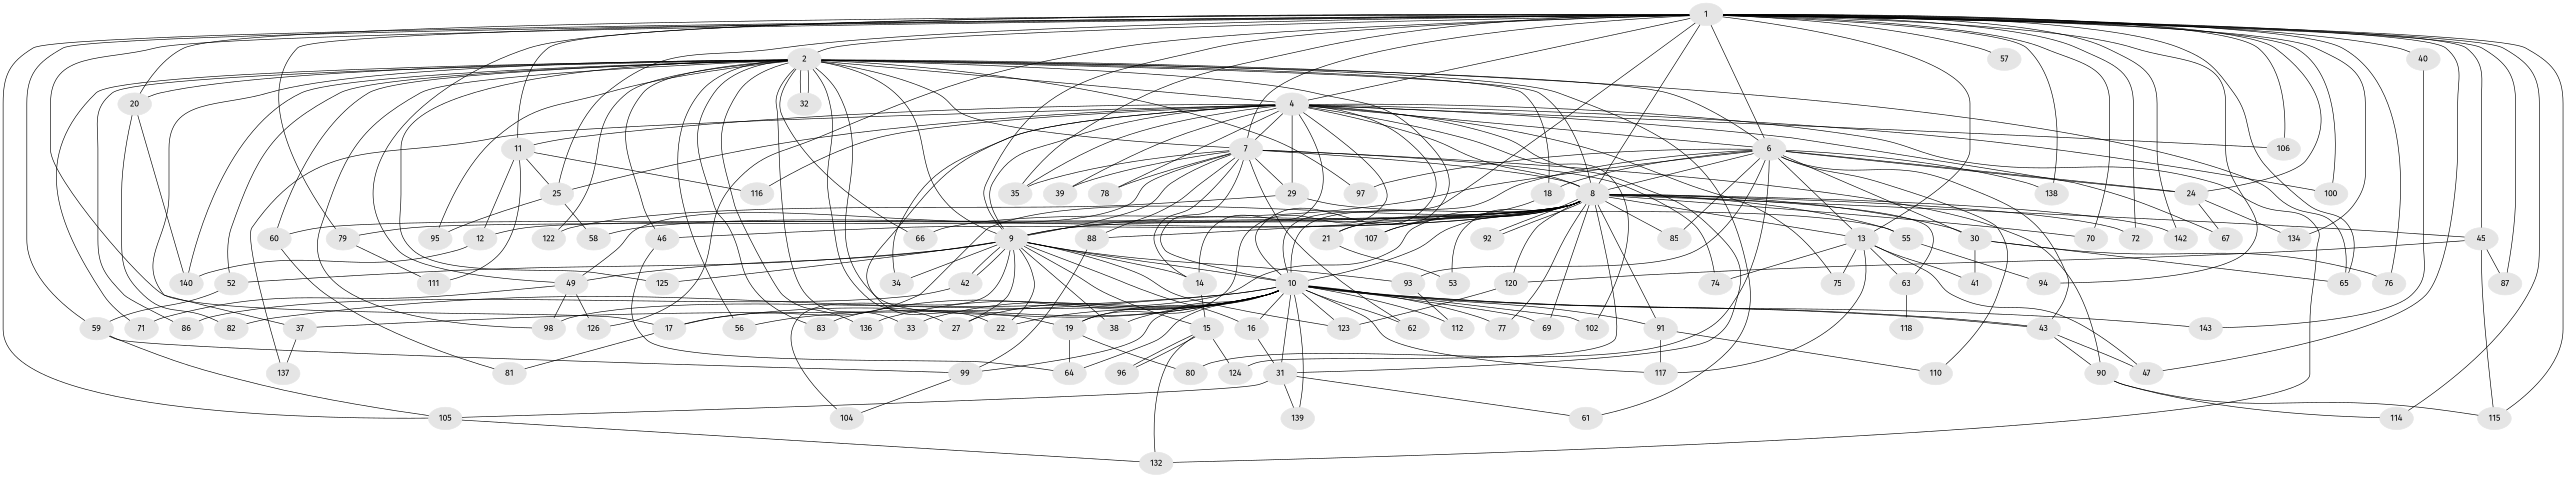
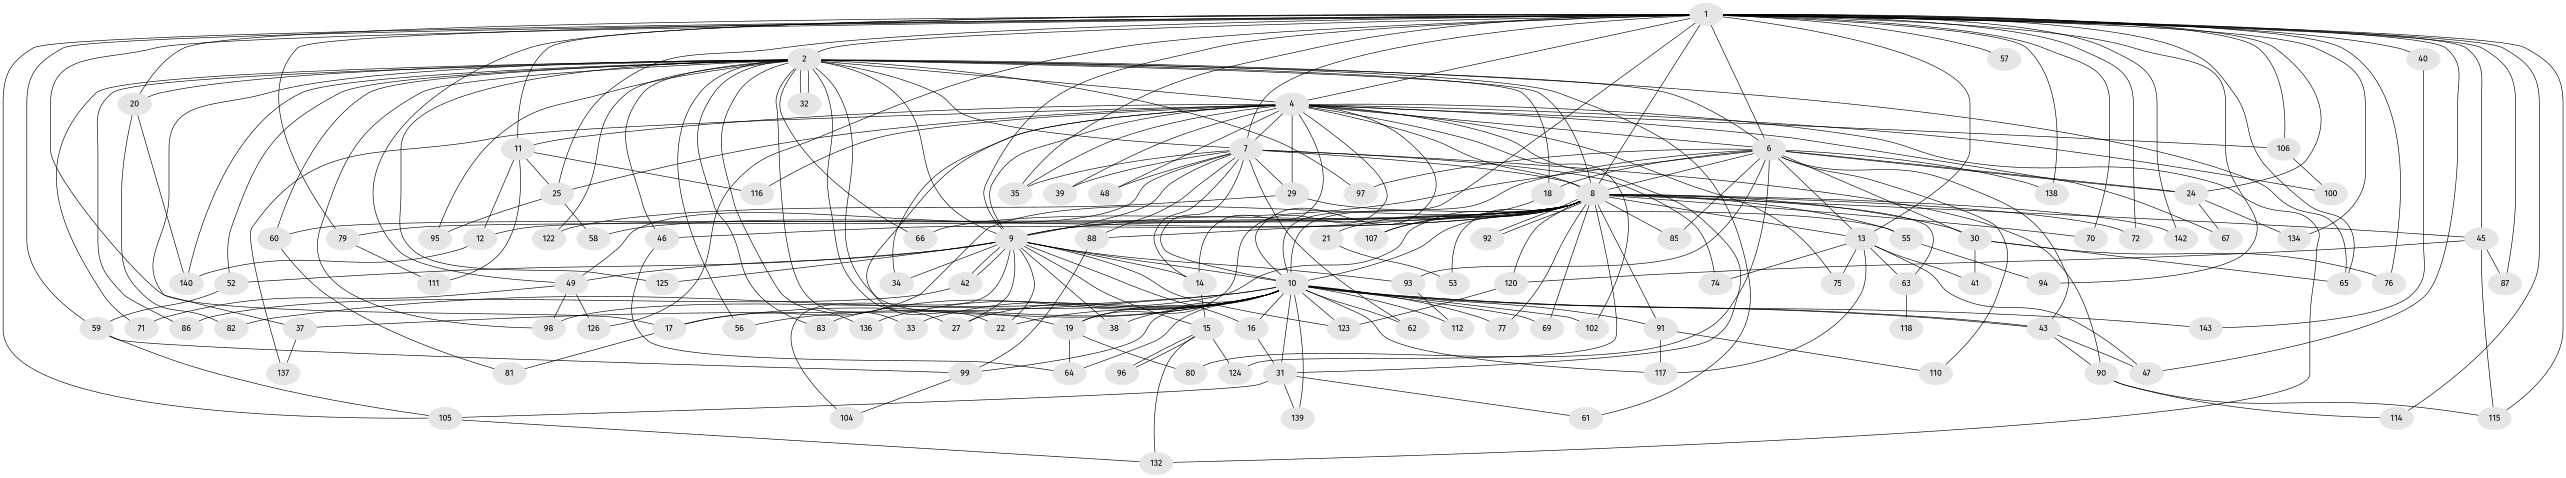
edge "1" -- "100": now "106" -- "100"
edge "2" -- "21": removed
node "78": label "78" -> "48"
